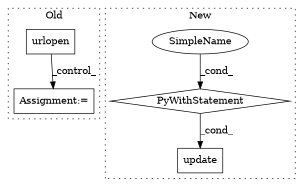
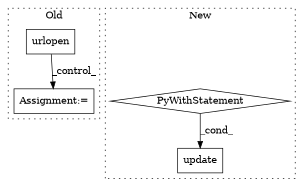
node "SimpleName": removed
